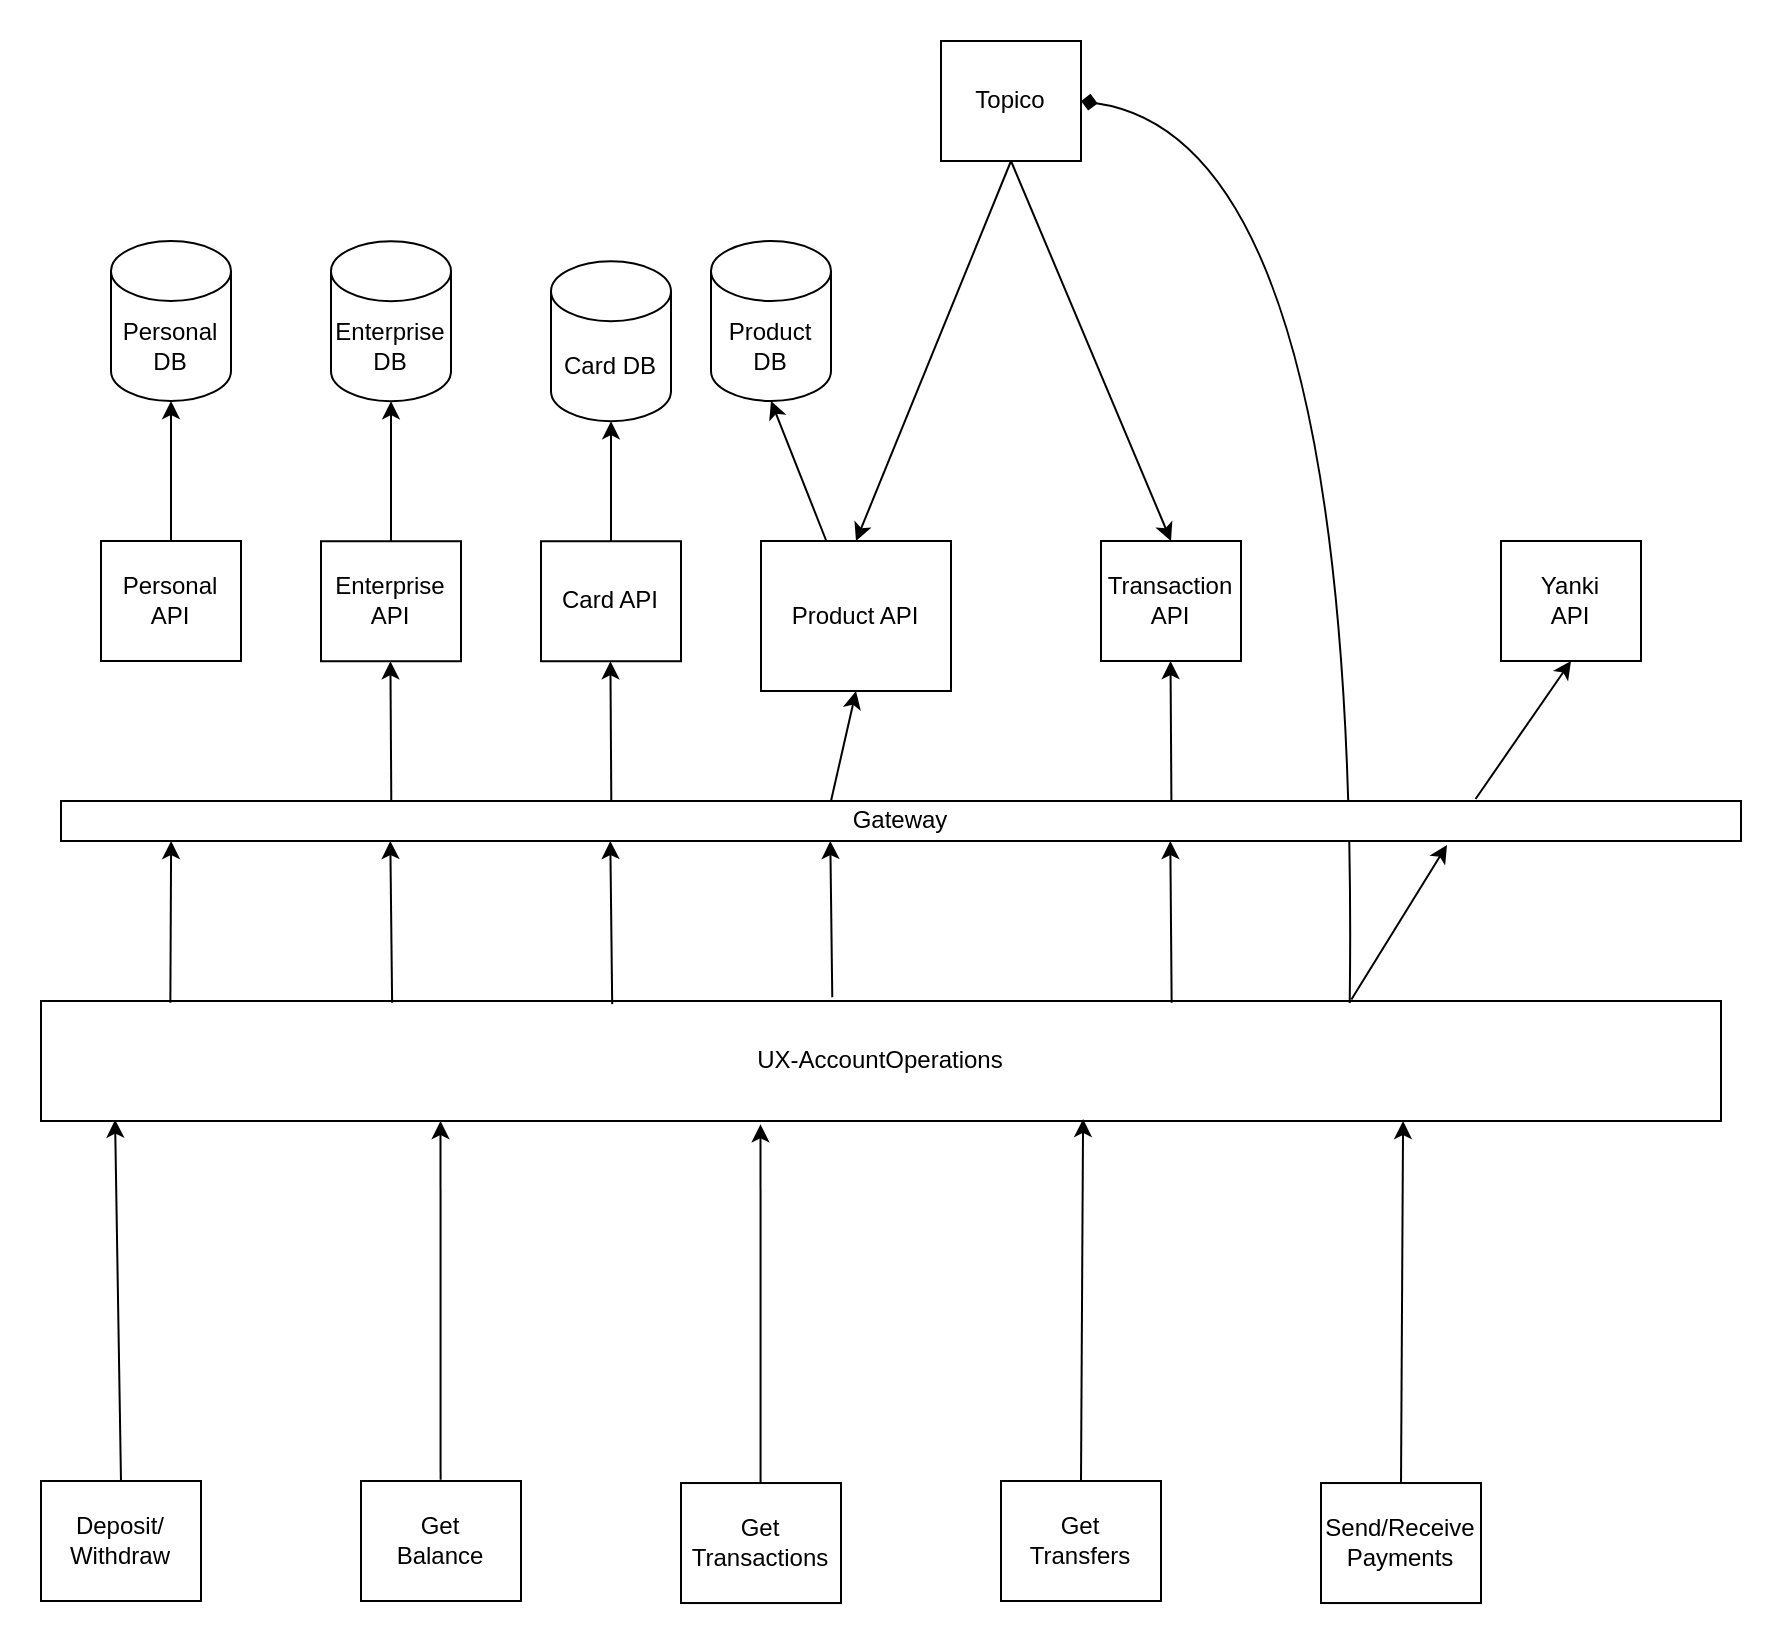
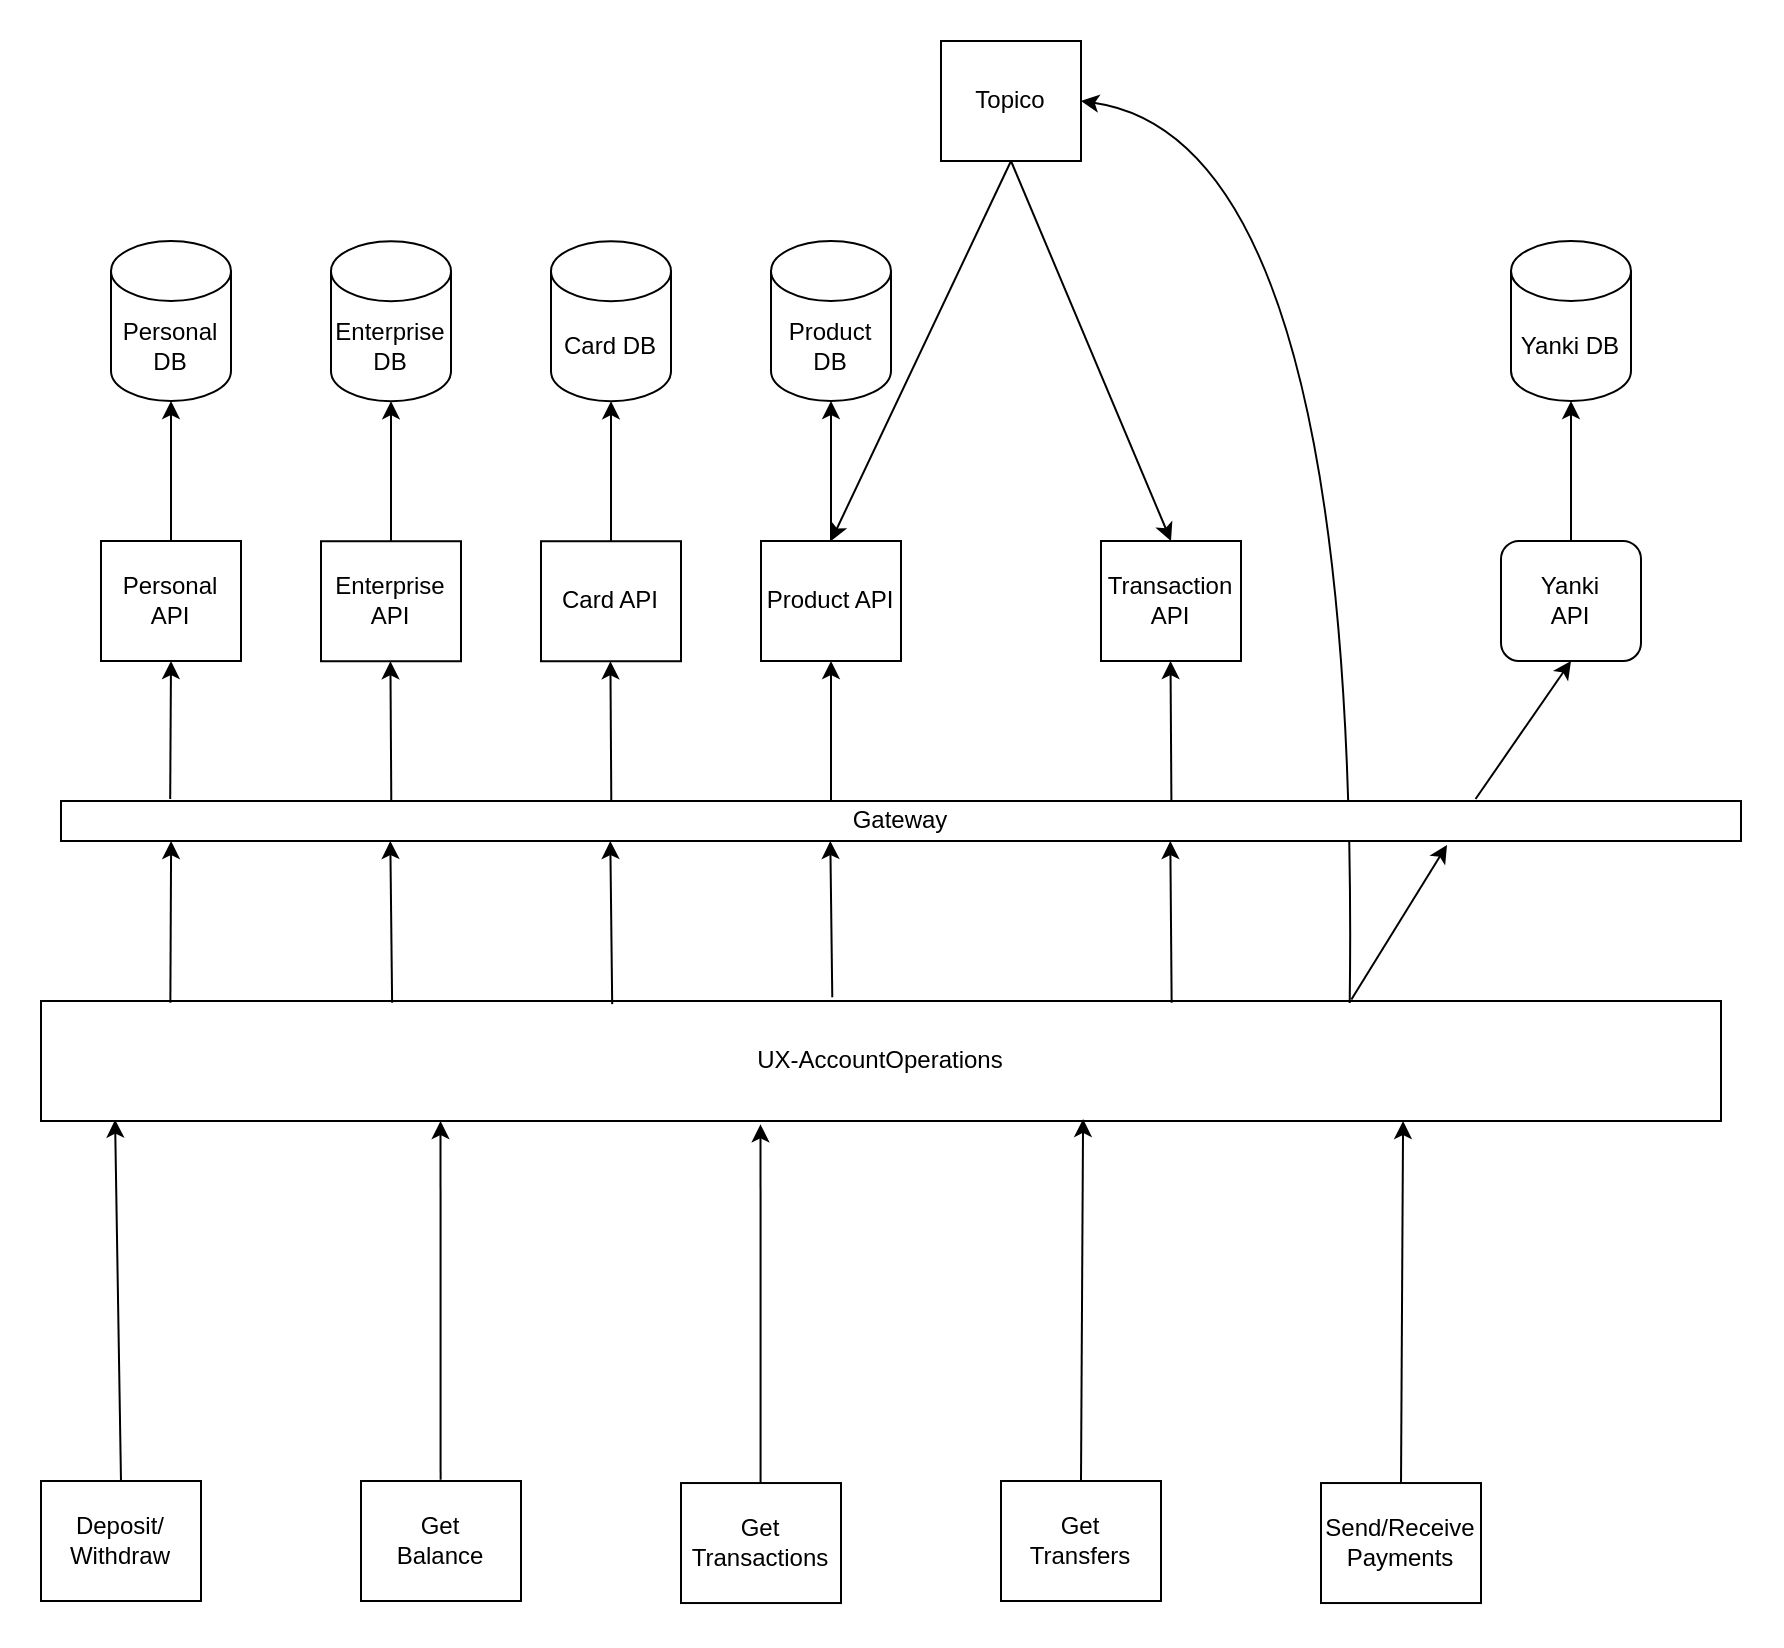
edge "UX-AccountOperations" -> "Topico": arrowhead diamond -> classic
node "Product DB": moved (771, 321) -> (831, 321)
node "Yanki DB": added
node "Card DB": moved (611, 341) -> (611, 321)
edge "Yanki API" -> "Yanki DB": added
node "Yanki API": shape rectangle -> rounded rectangle
node "Product API": size 190x150 -> 140x120
edge "Gateway" -> "Personal API": added
